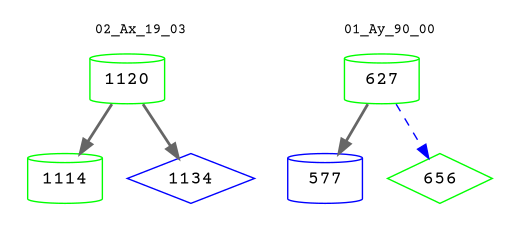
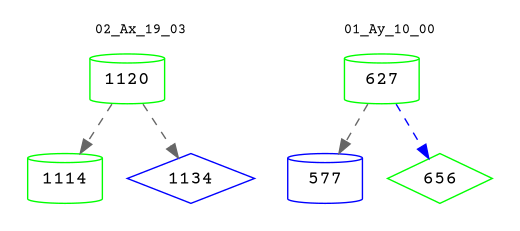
cluster "01_Ay_90_00": label "01_Ay_90_00" -> "01_Ay_10_00"
edge "1120" -> "1114": style bold -> dashed
edge "627" -> "577": style bold -> dashed
edge "1120" -> "1134": style bold -> dashed
